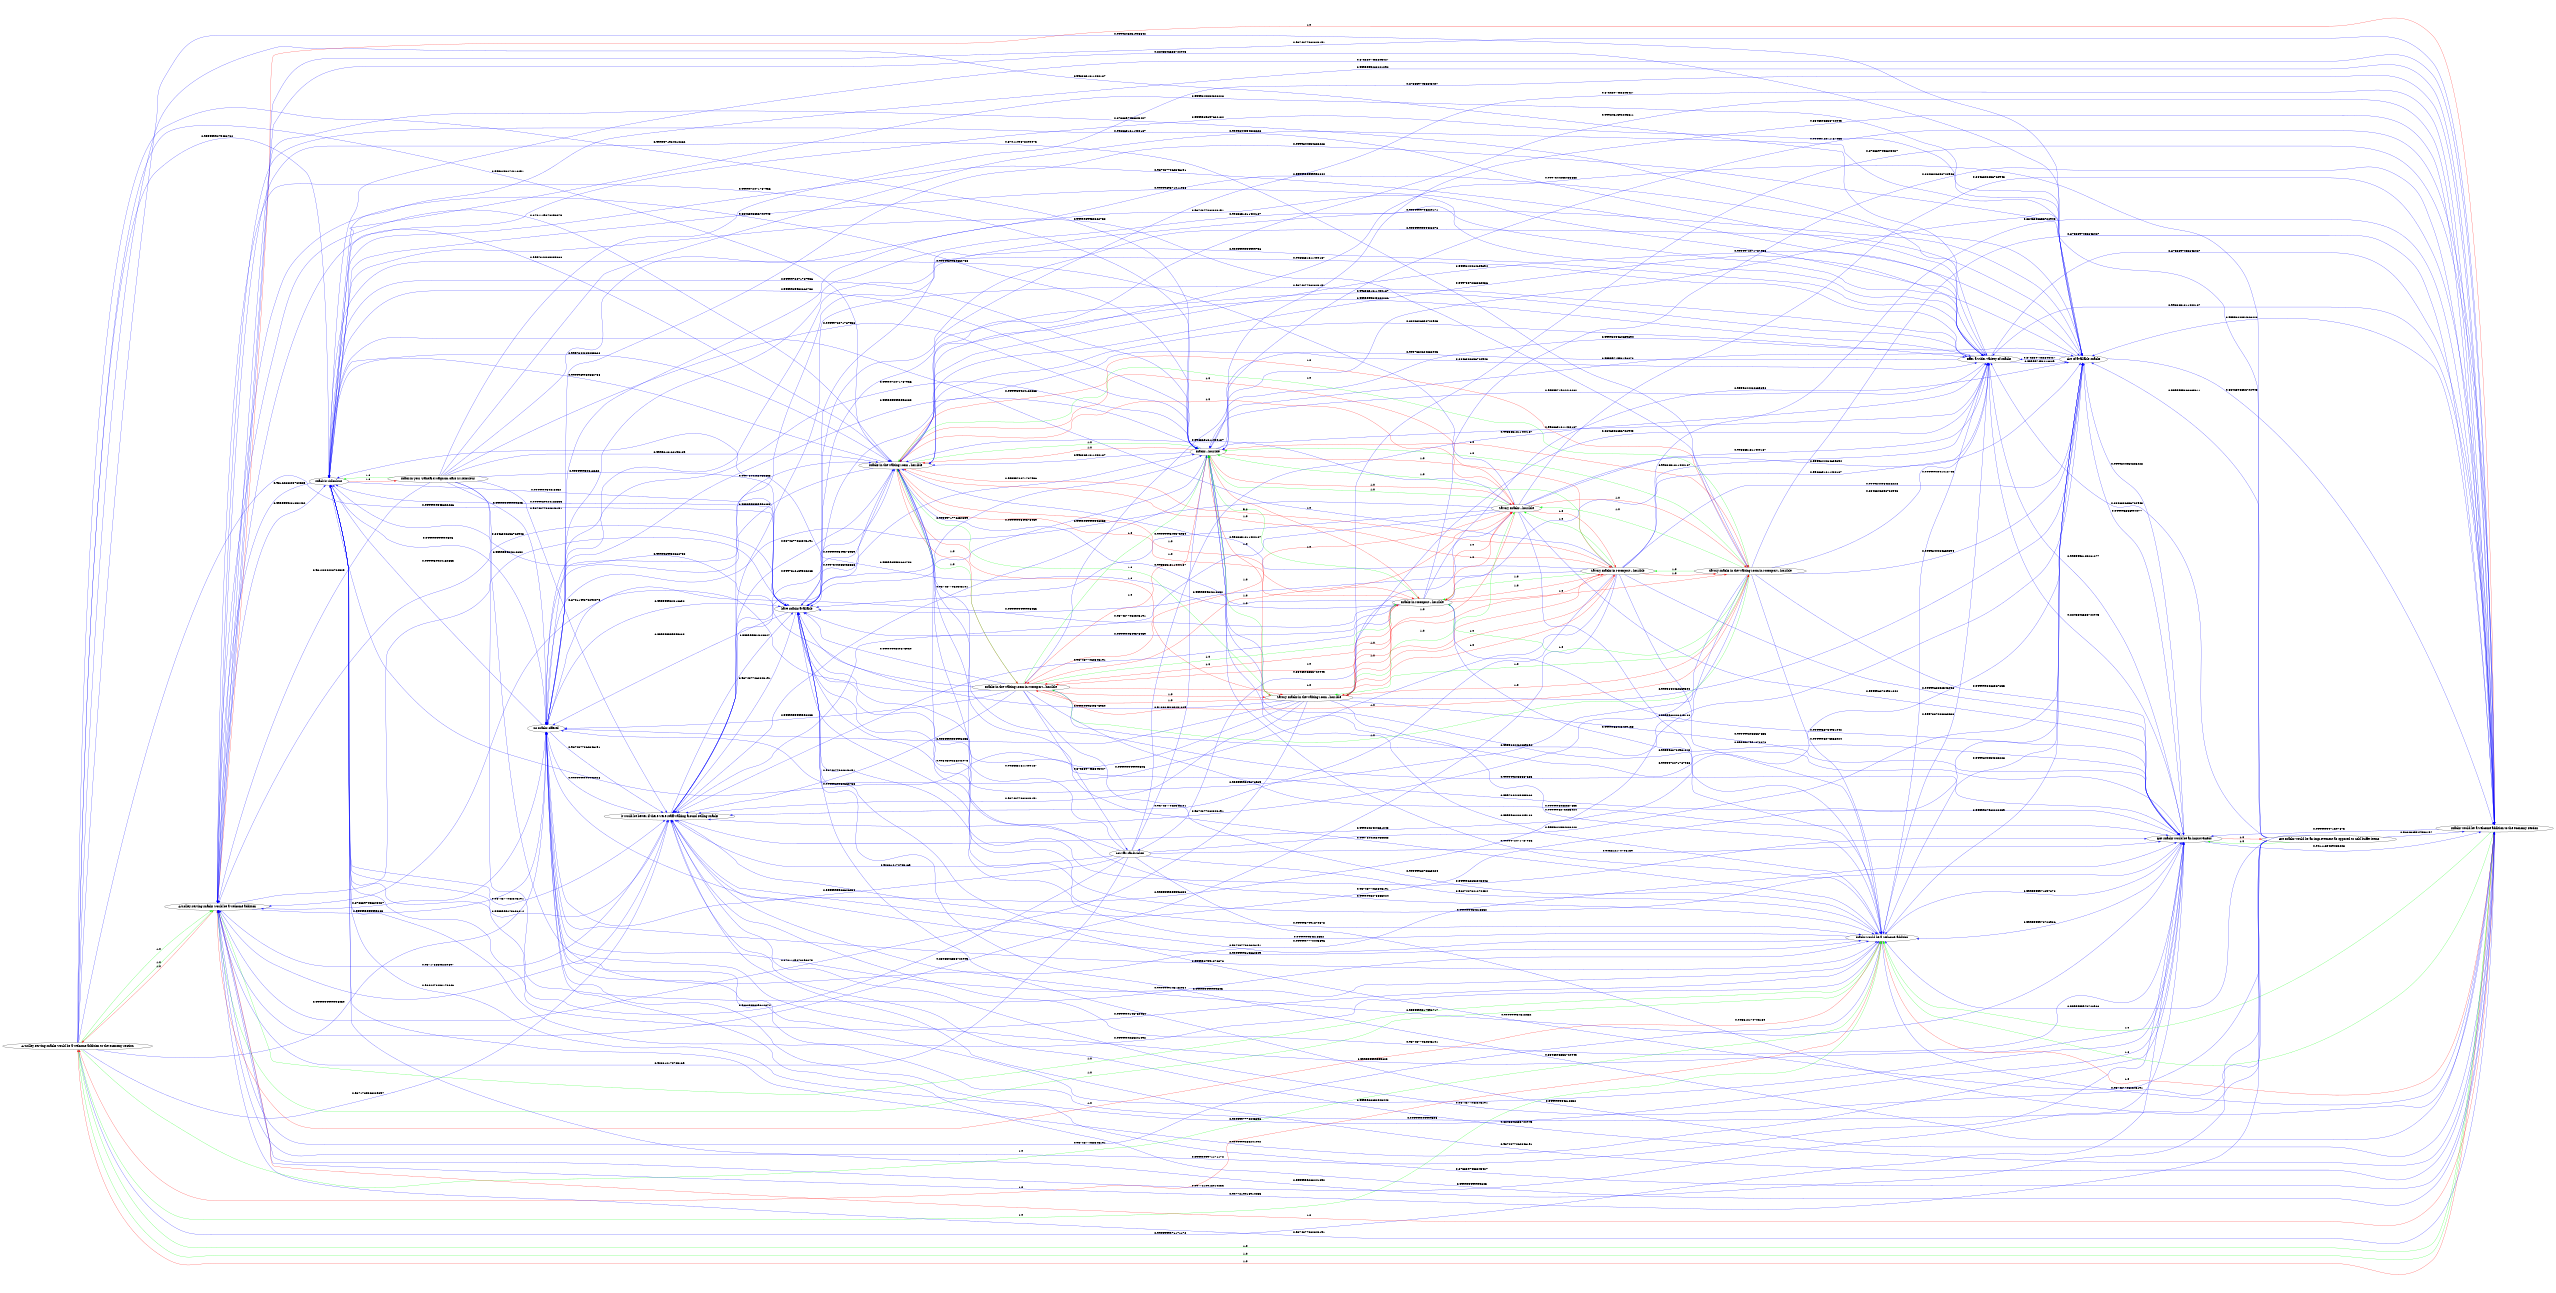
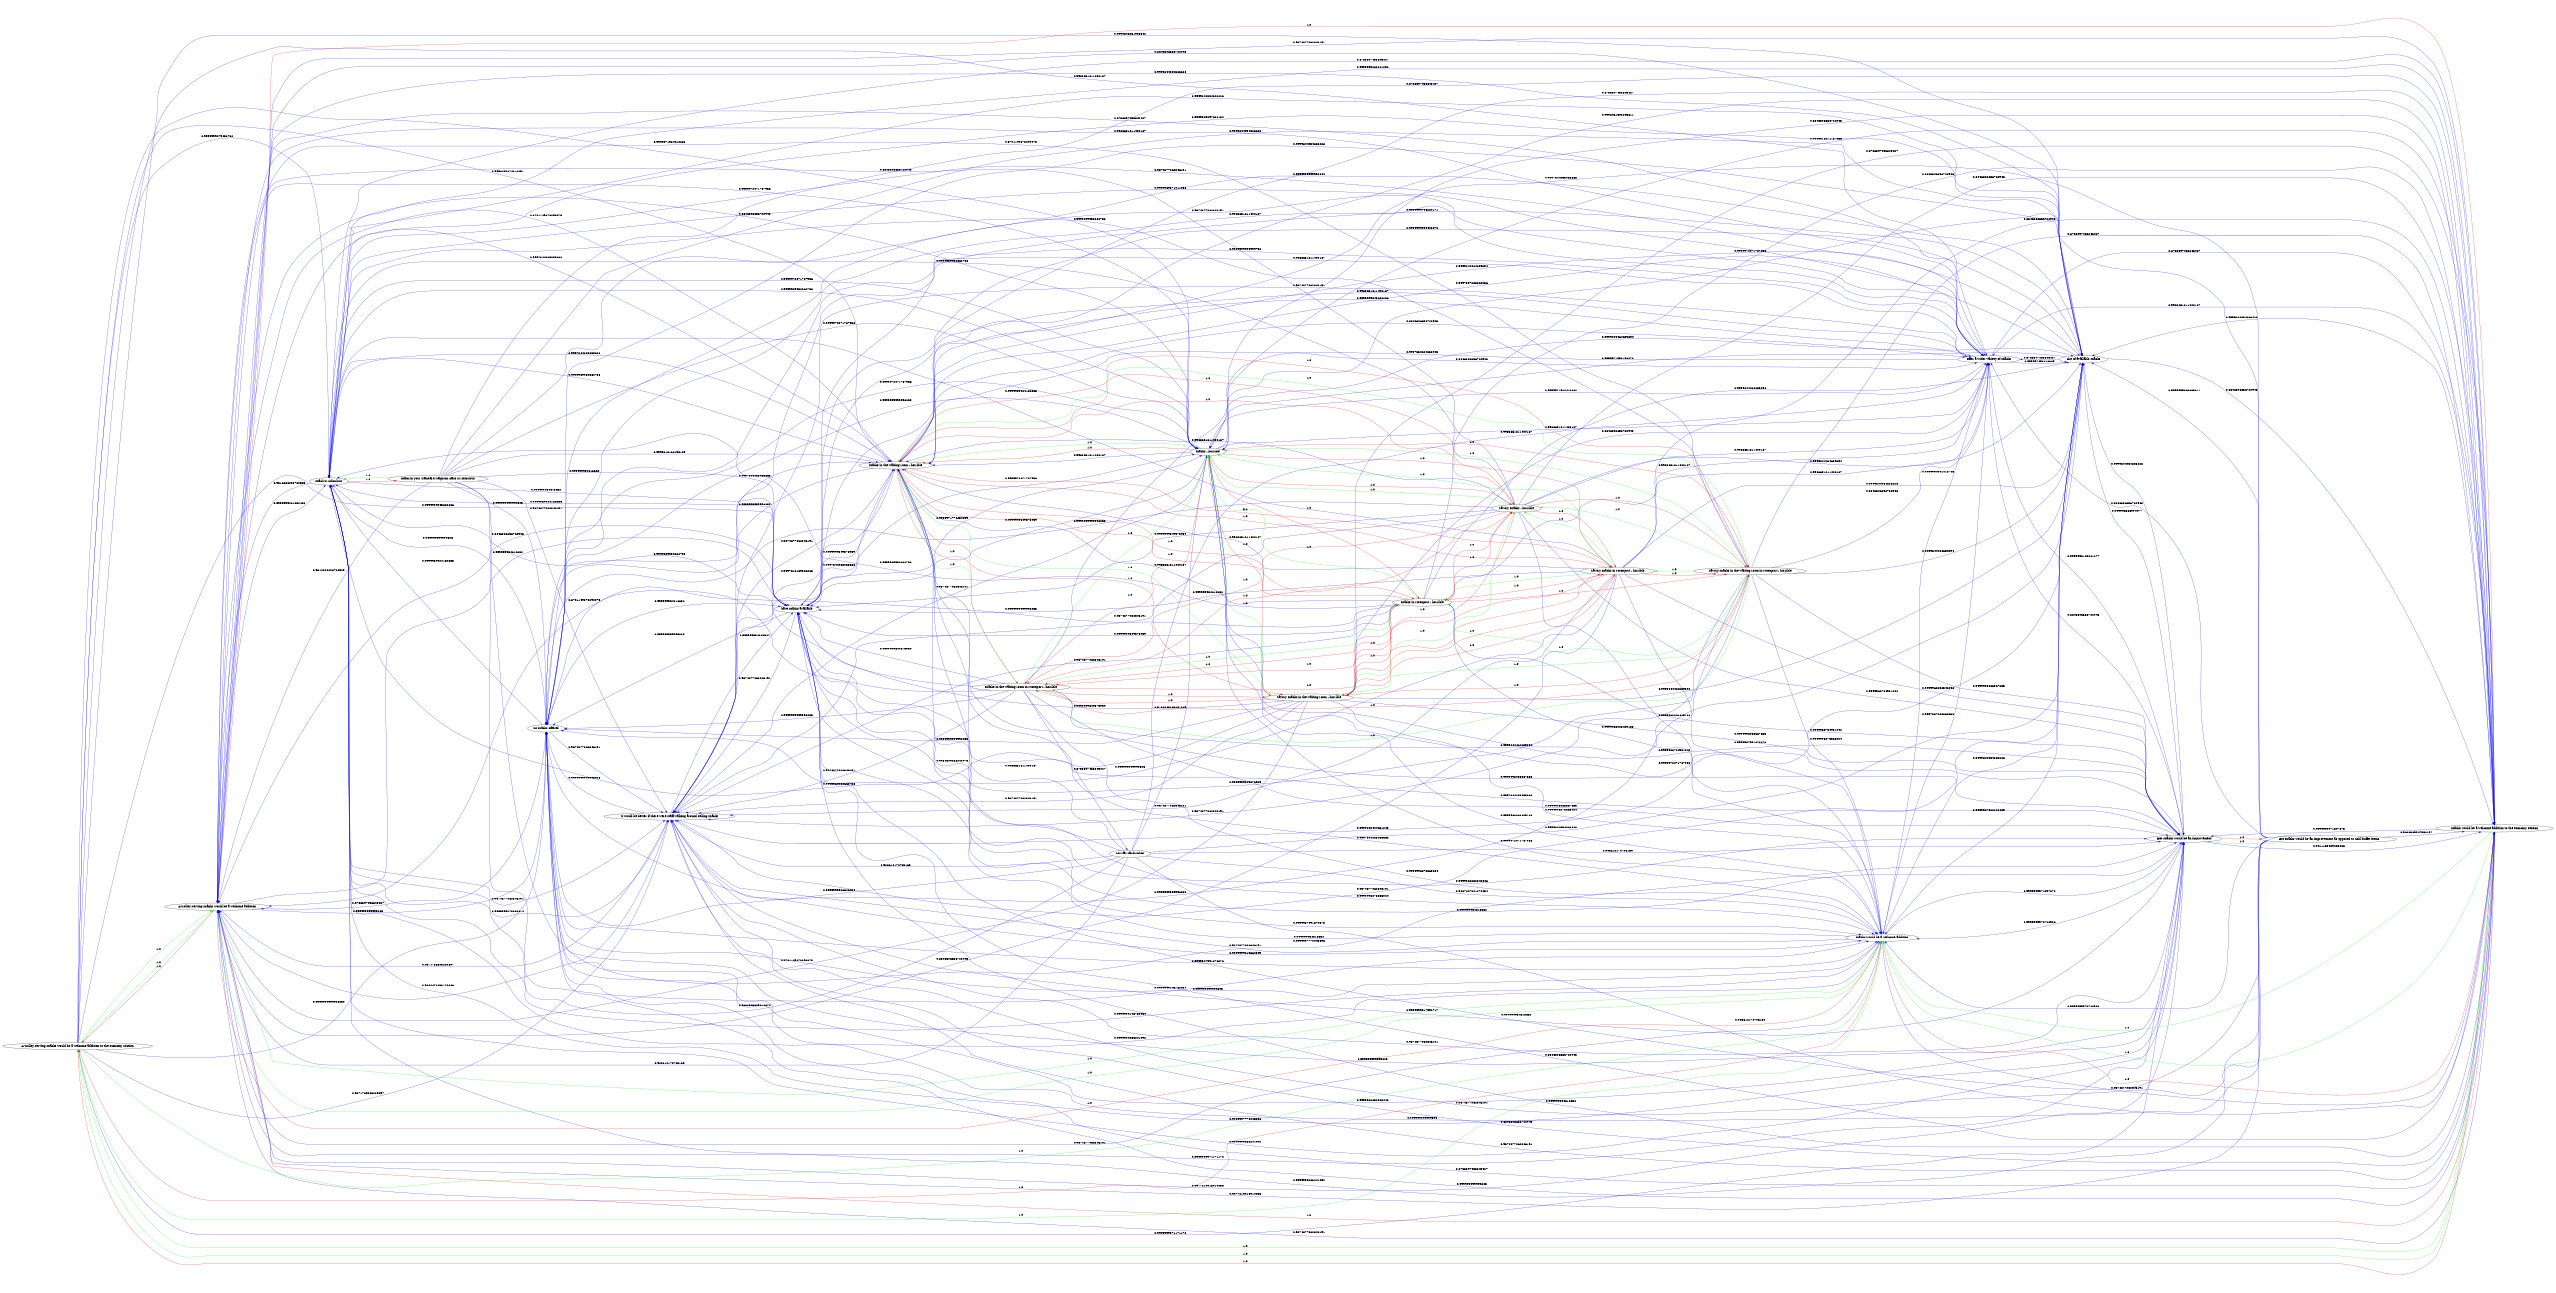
edge "A trolley serving snacks would be a welcome addition" -> "List of available snacks": added, label "0.9999844054823228"
edge "Savory snacks - horrible" -> "Low fat sandwiches": now "Savory snacks - horrible" -> "A trolley serving snacks would be a welcome addition"
